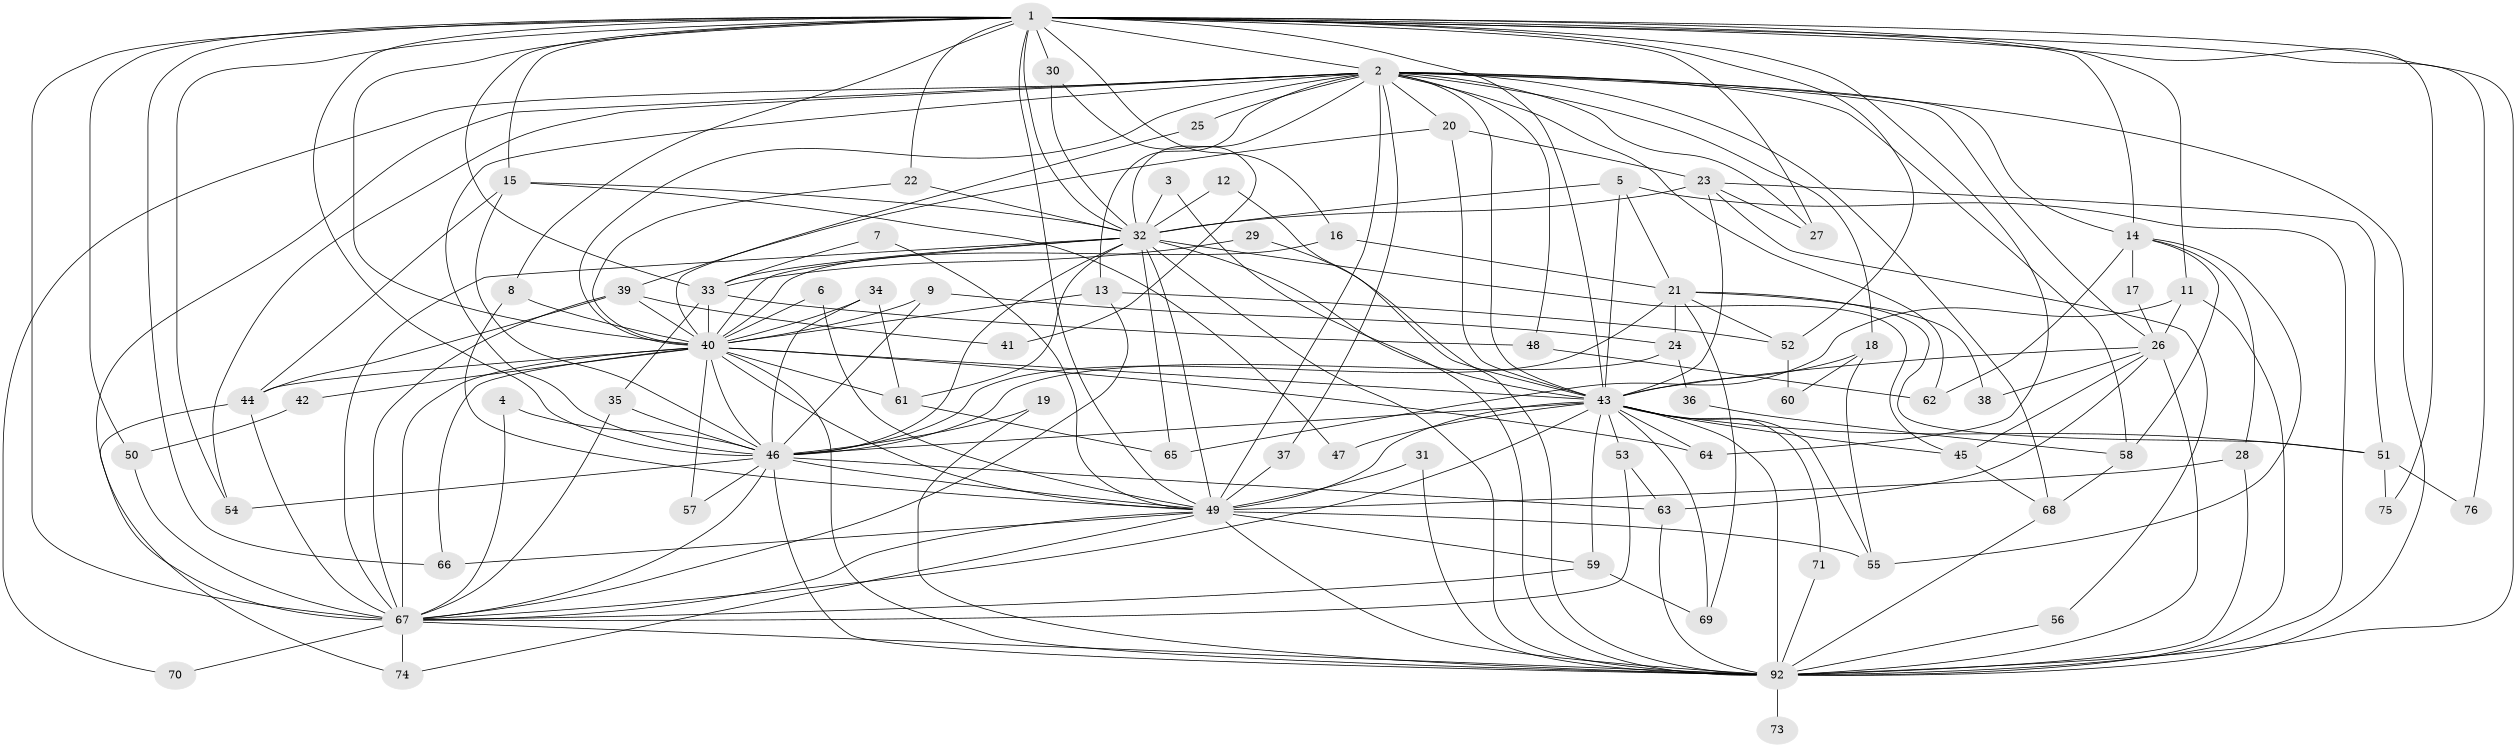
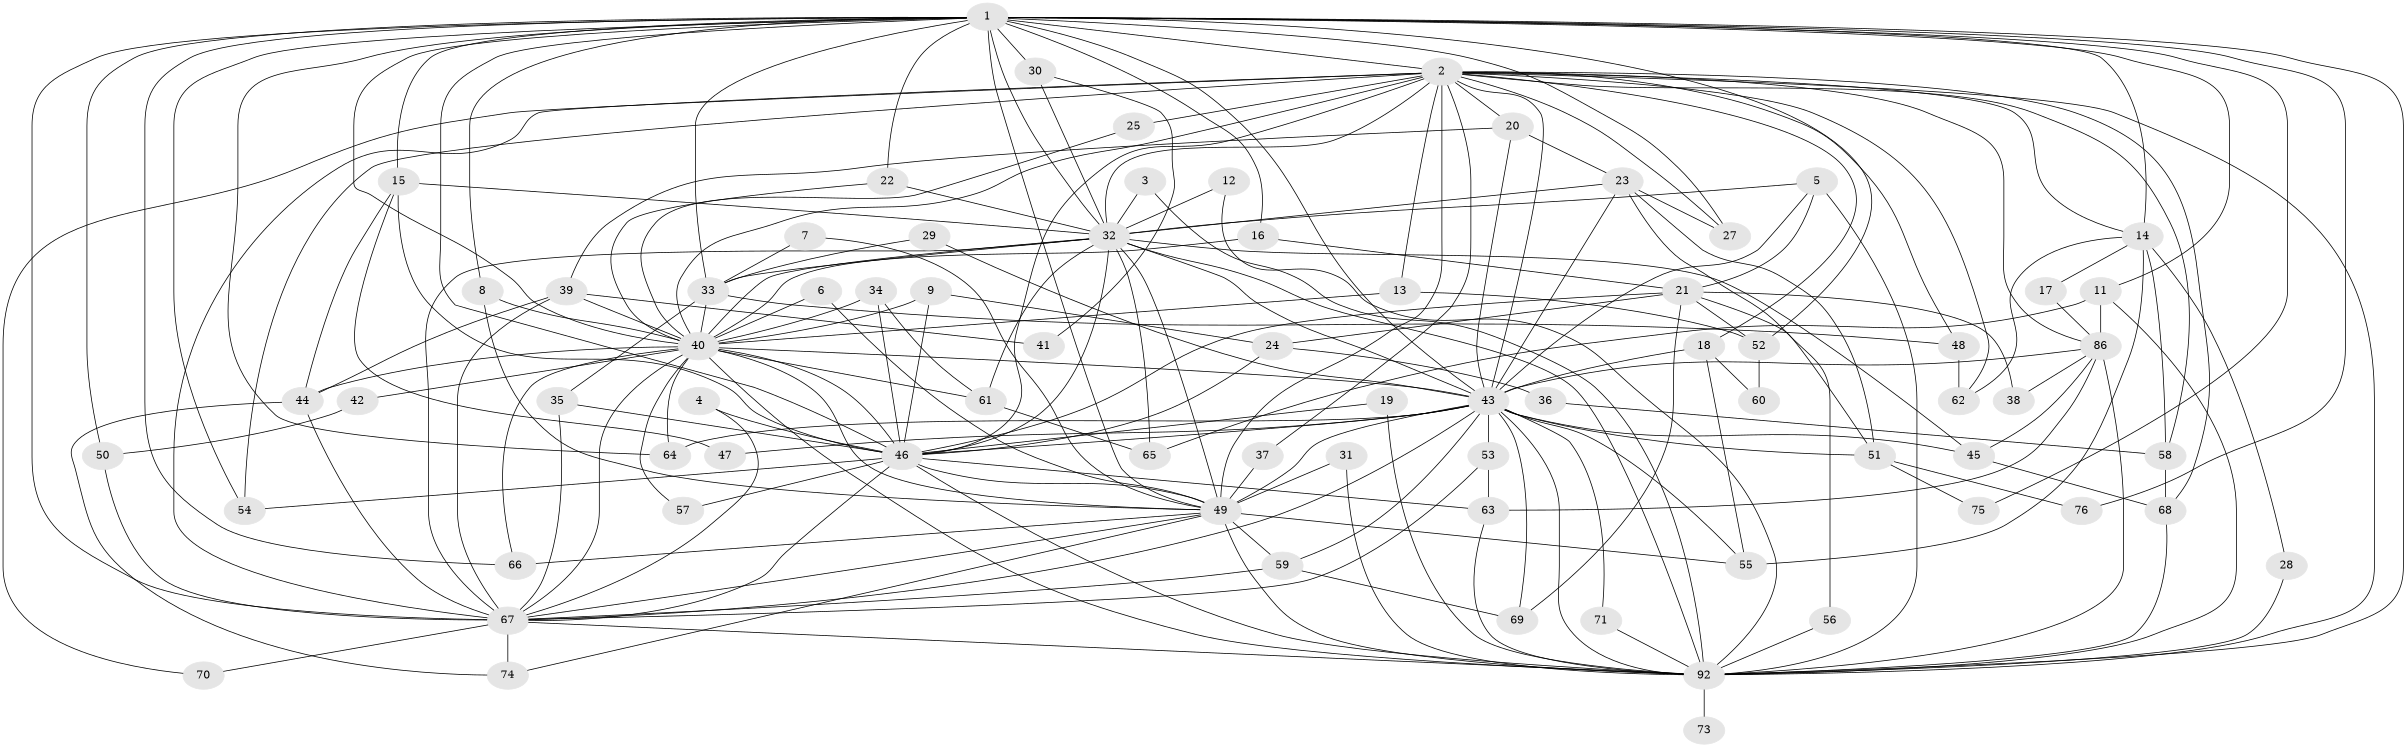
node "26": label "26" -> "86"
edge "28" -- "49": removed
edge "13" -- "67": removed
